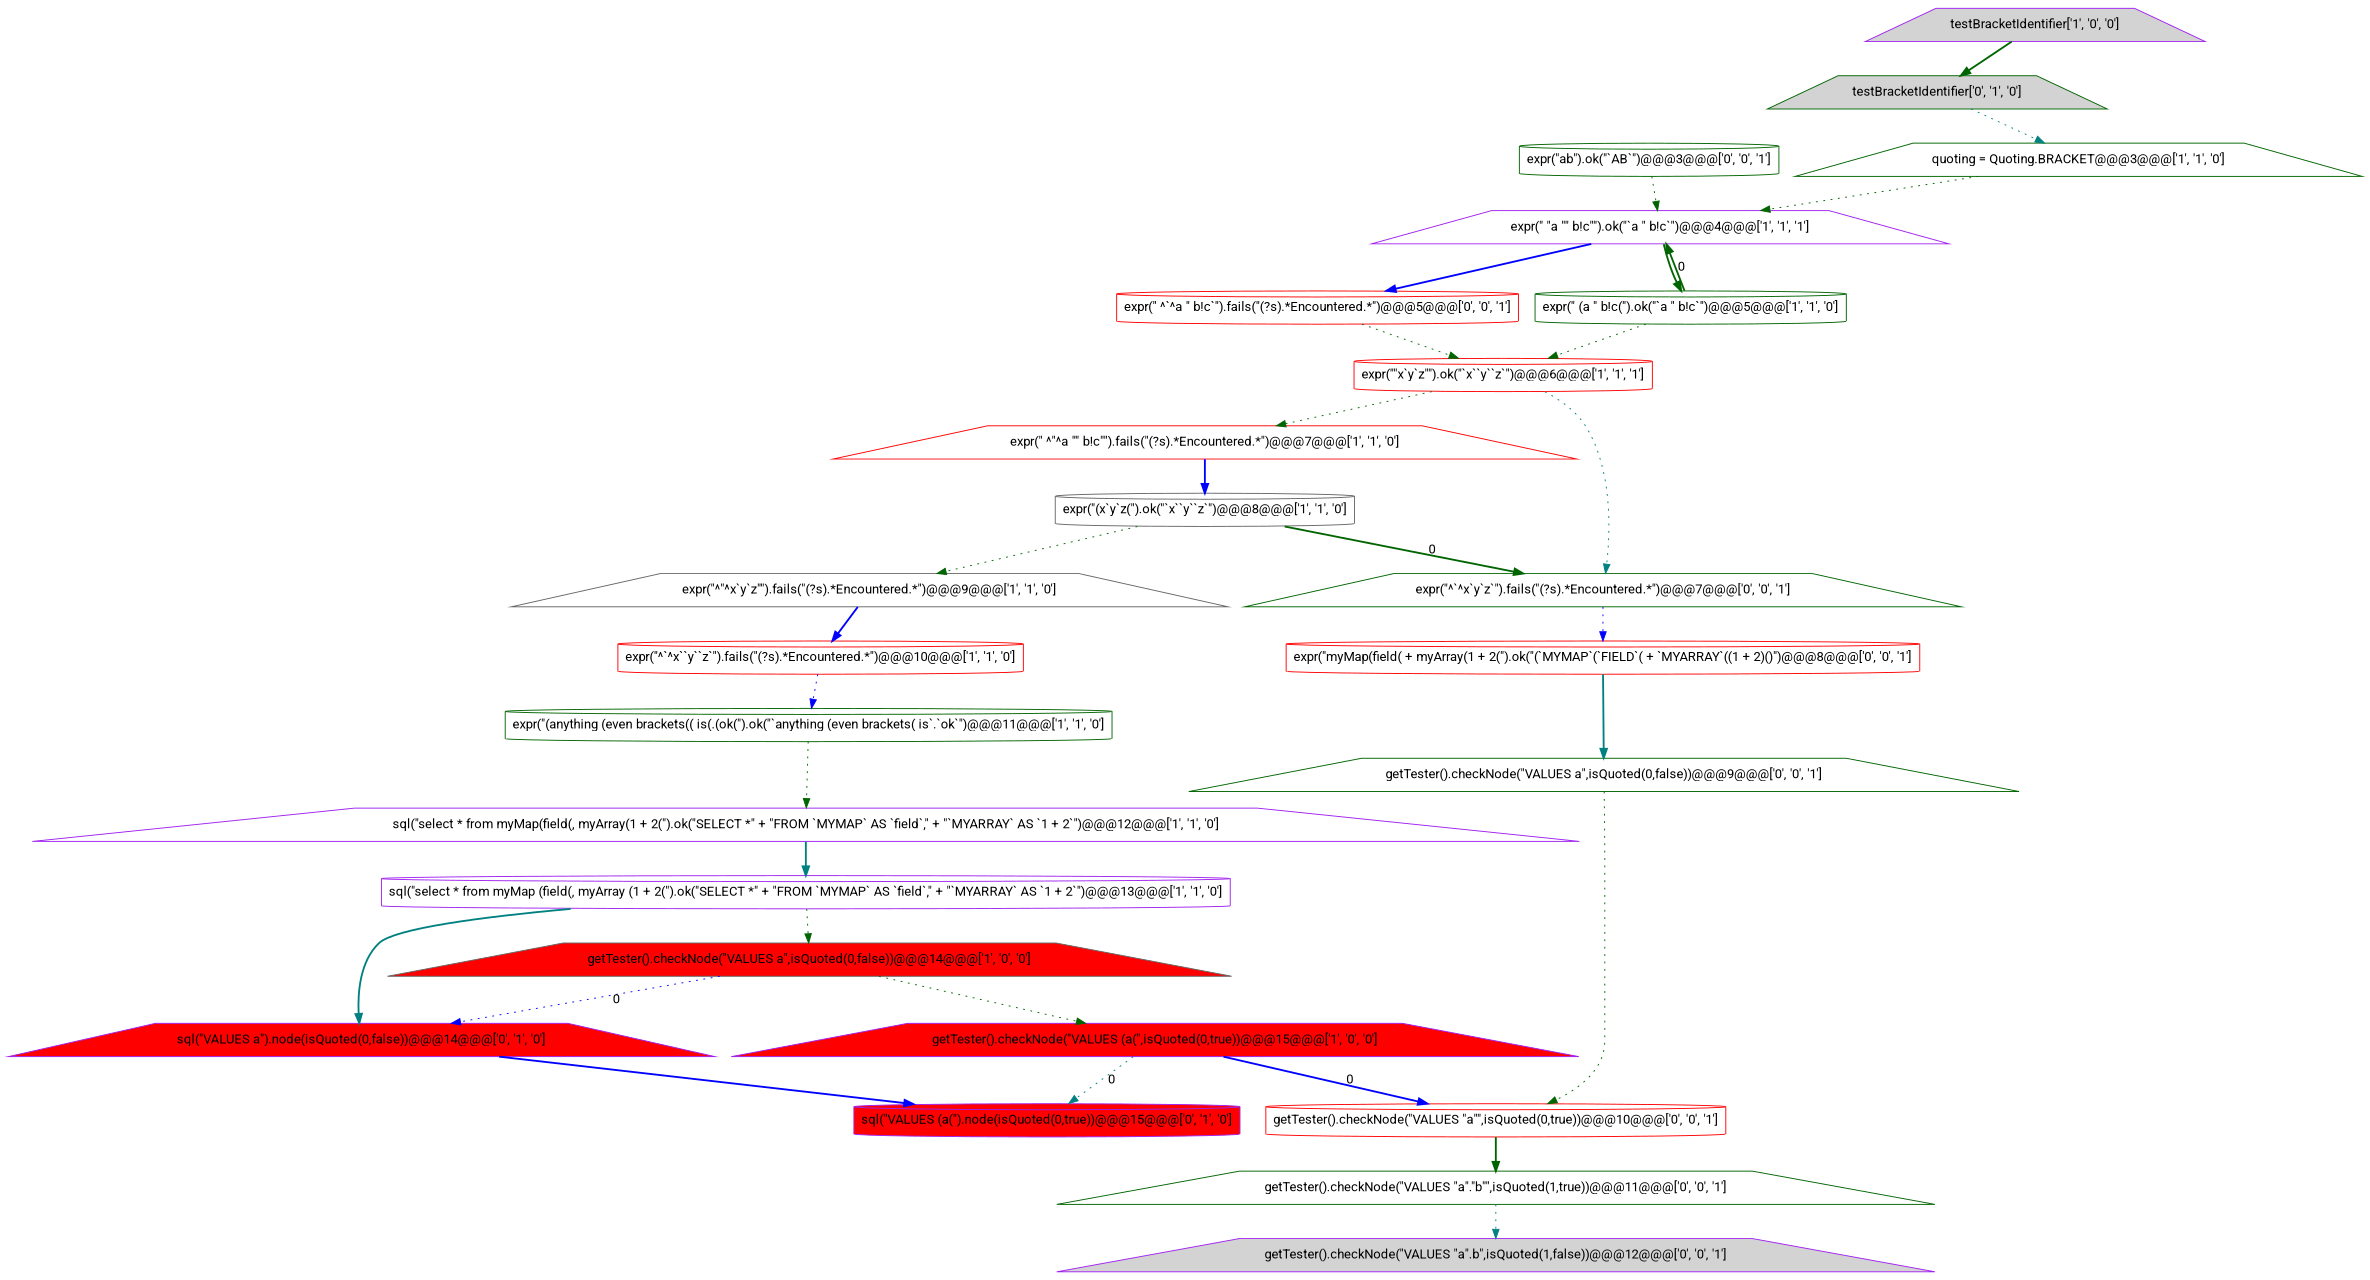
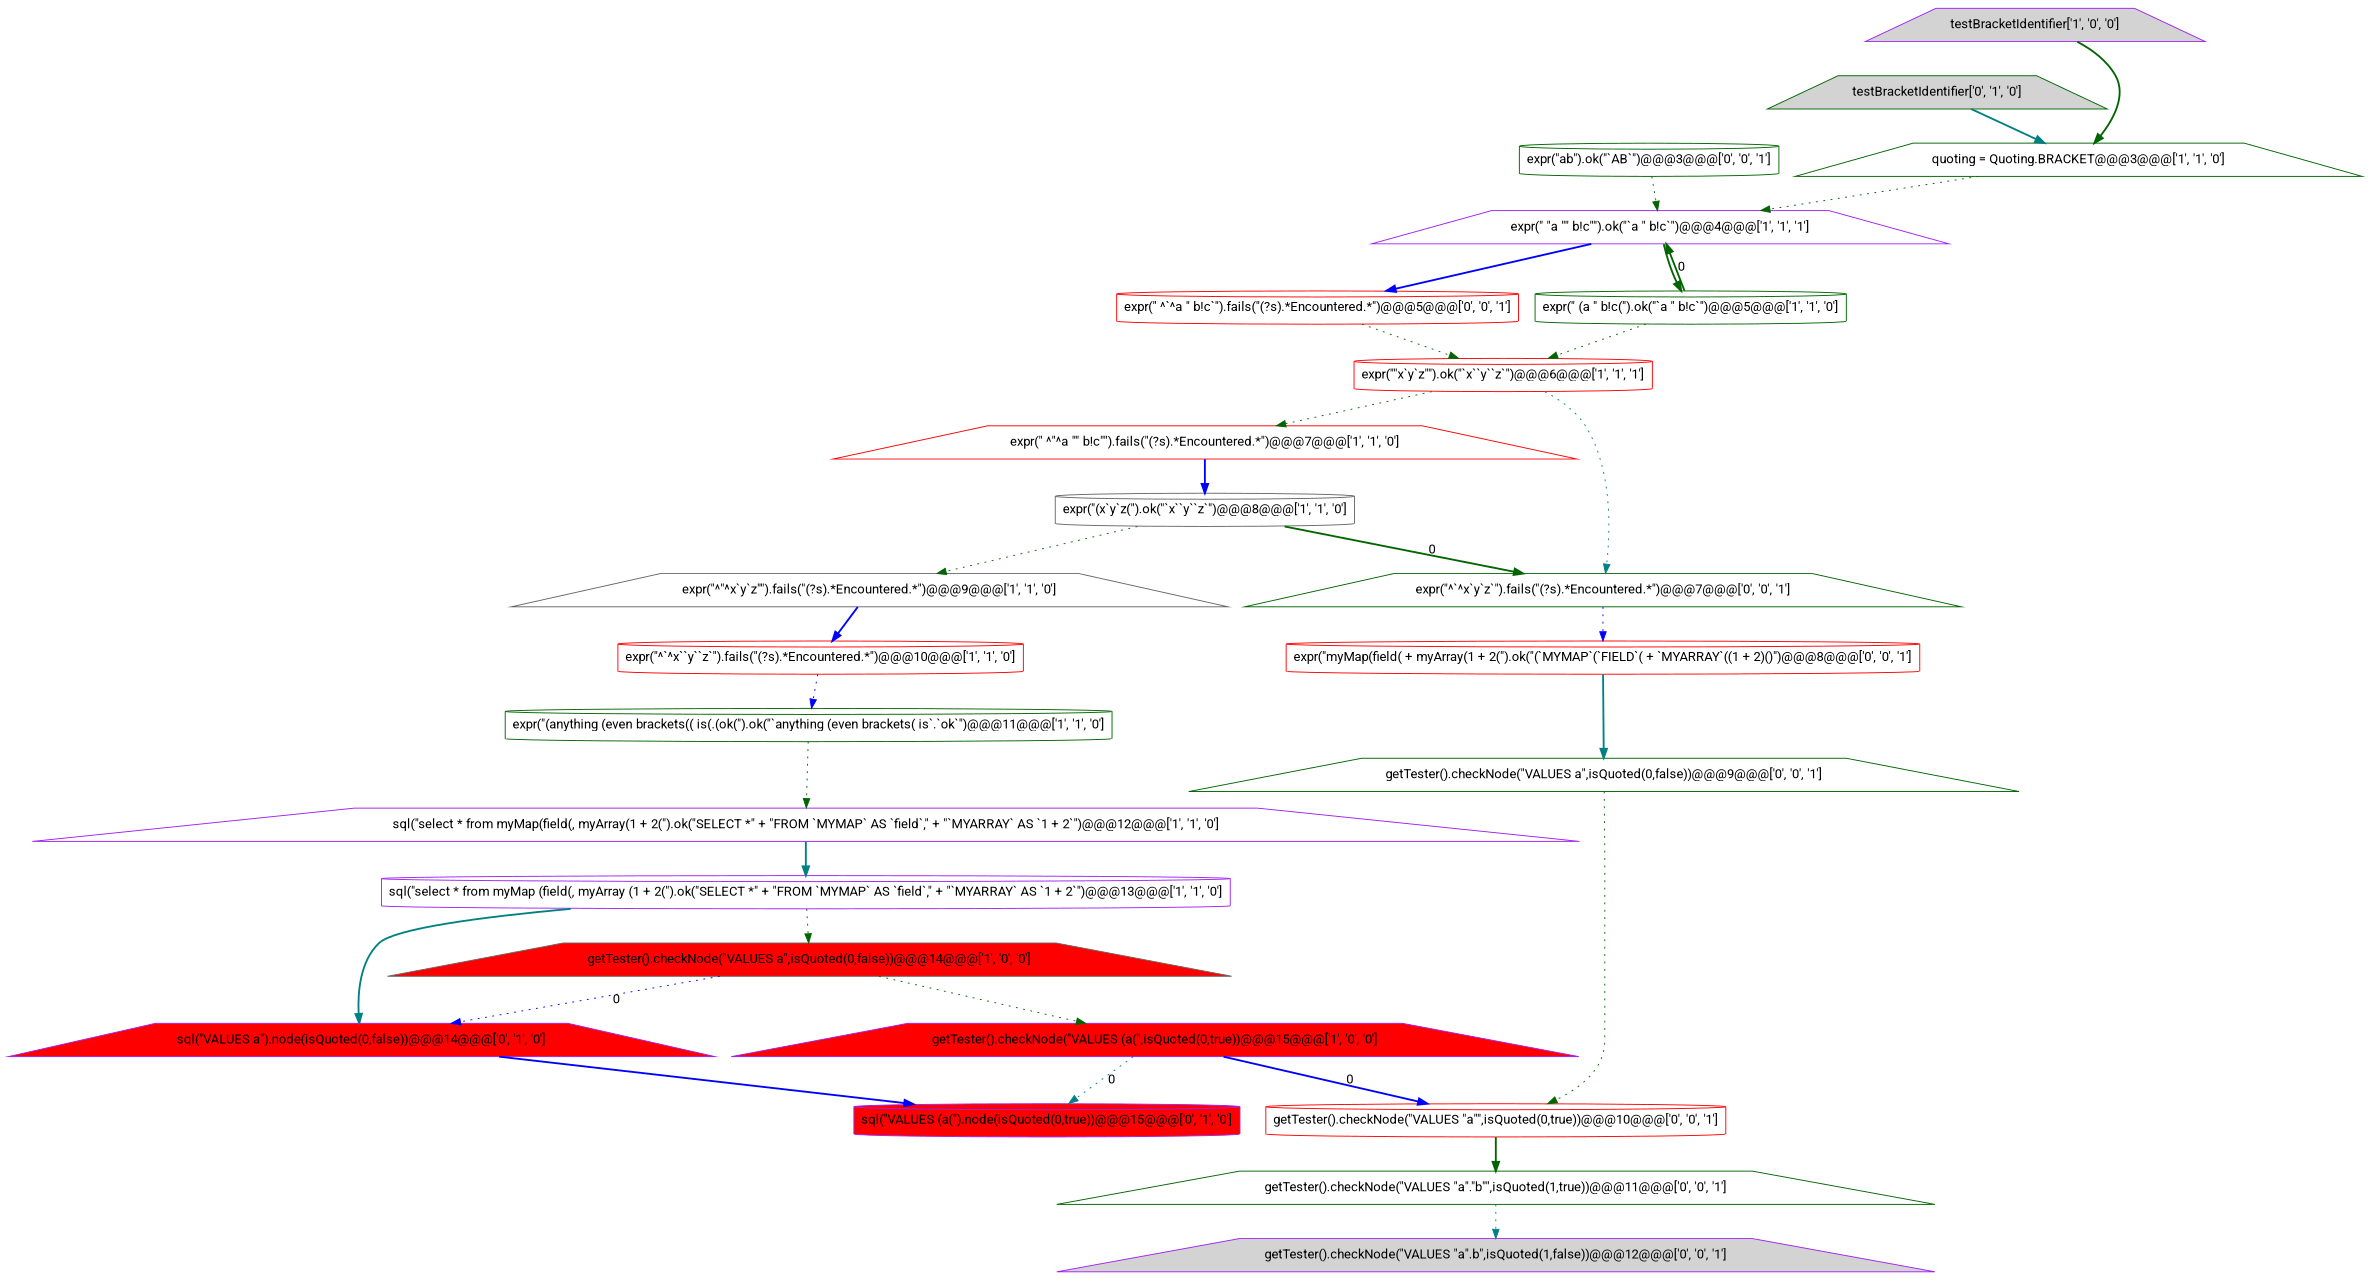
edge "testBracketIdentifier['1', '0', '0']" -> "testBracketIdentifier['0', '1', '0']": now "testBracketIdentifier['1', '0', '0']" -> "quoting = Quoting.BRACKET@@@3@@@['1', '1', '0']"
edge "testBracketIdentifier['0', '1', '0']" -> "quoting = Quoting.BRACKET@@@3@@@['1', '1', '0']": style dotted -> bold
